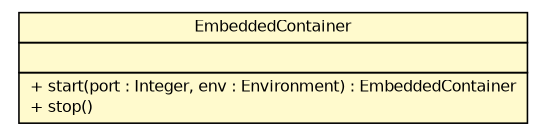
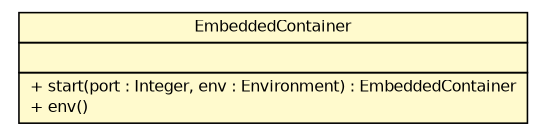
node "EmbeddedContainer": text "+ stop()" -> "+ env()"
